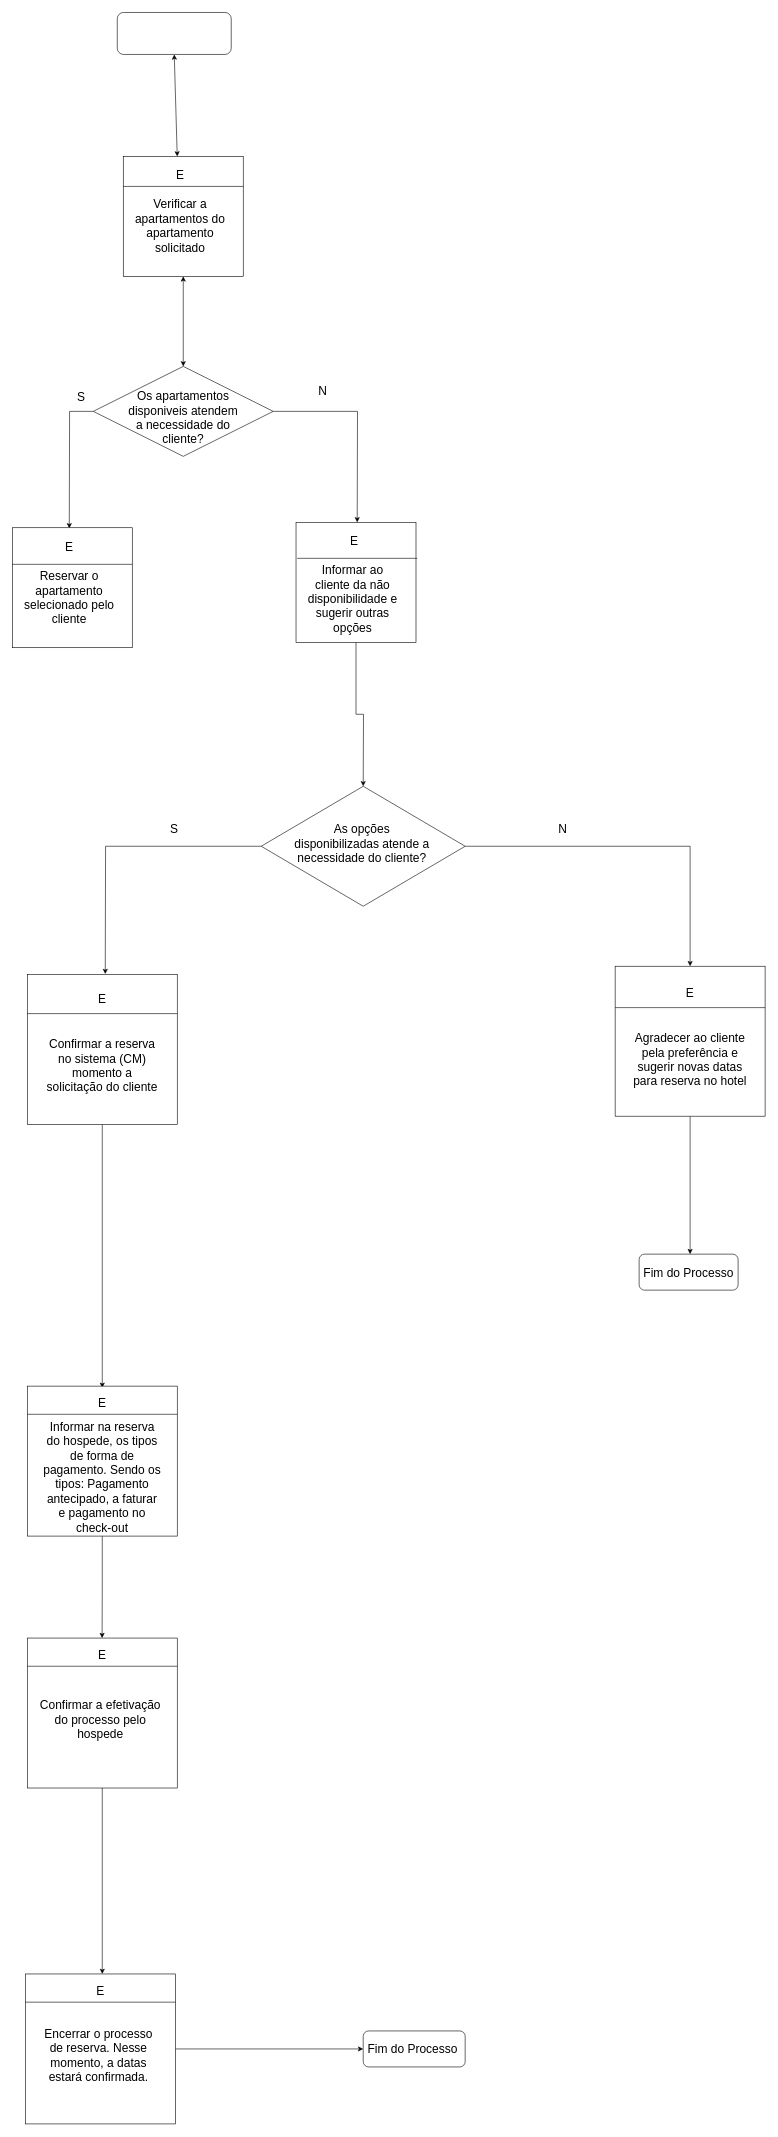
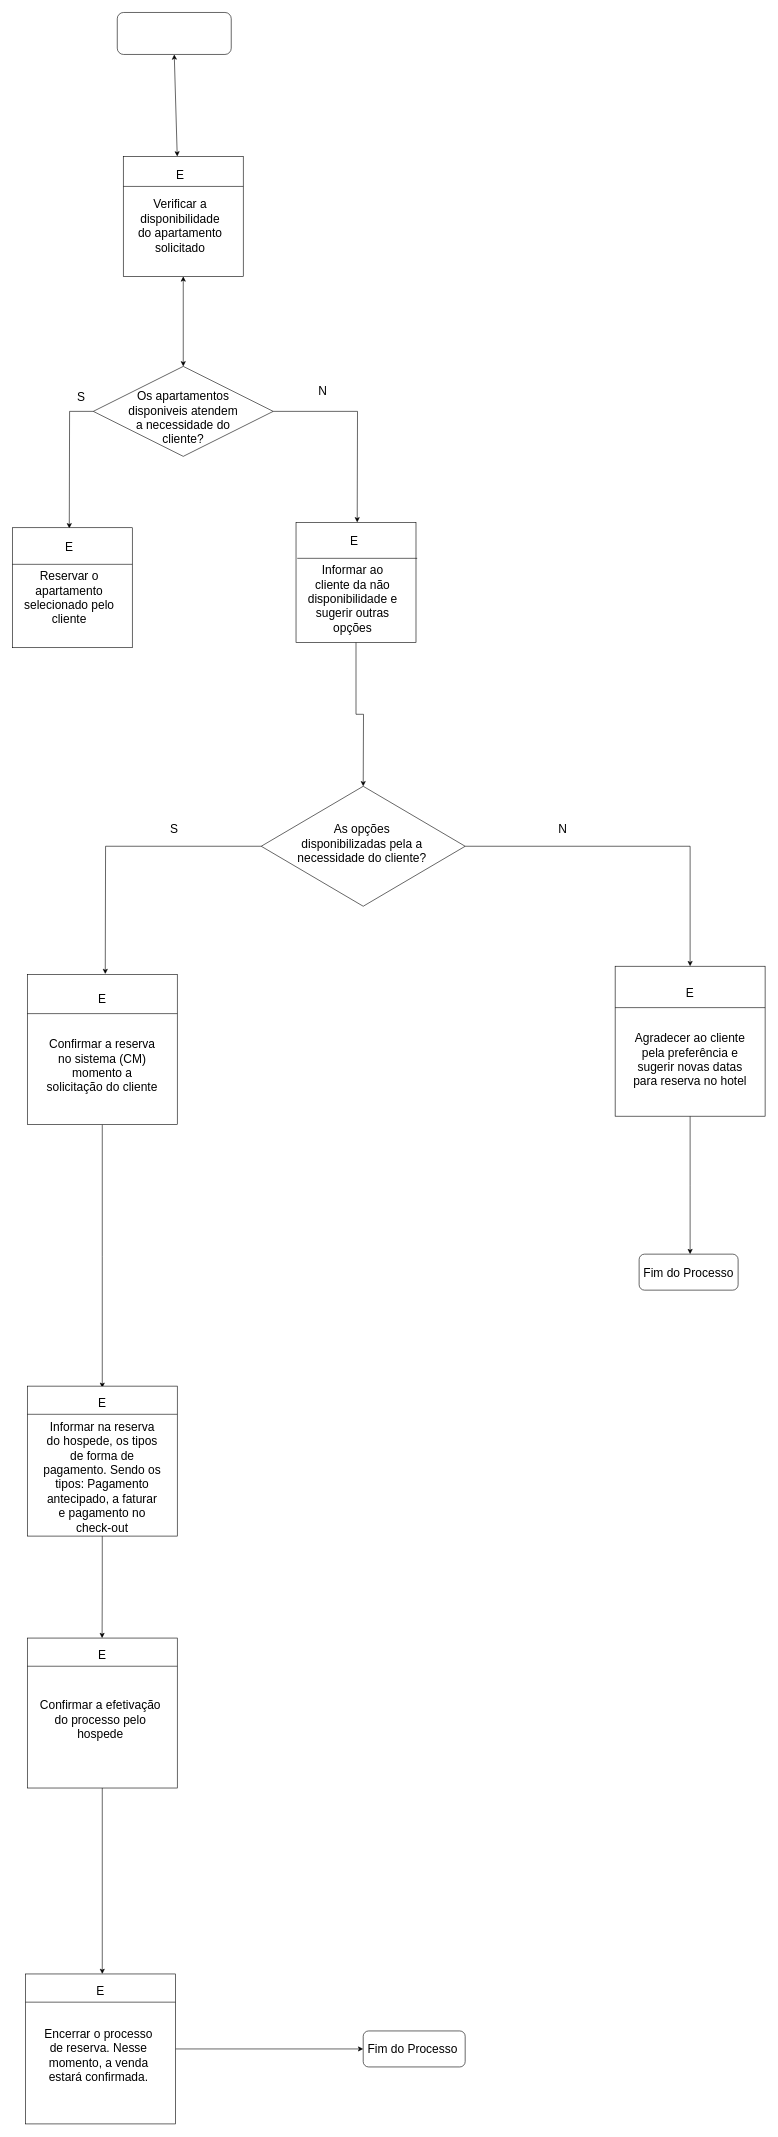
node "Verificar a apartamentos do apartamento solicitado": label "Verificar a apartamentos do apartamento solicitado" -> "Verificar a disponibilidade do apartamento solicitado"
node "As opções disponibilizadas atende a necessidade do cliente?": label "As opções disponibilizadas atende a necessidade do cliente?" -> "As opções disponibilizadas pela a necessidade do cliente?"
node "Encerrar o processo de reserva. Nesse momento, a datas estará confirmada.": label "Encerrar o processo de reserva. Nesse momento, a datas estará confirmada." -> "Encerrar o processo de reserva. Nesse momento, a venda estará confirmada."
